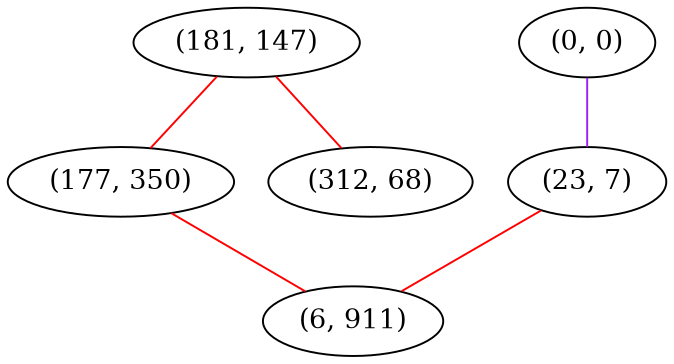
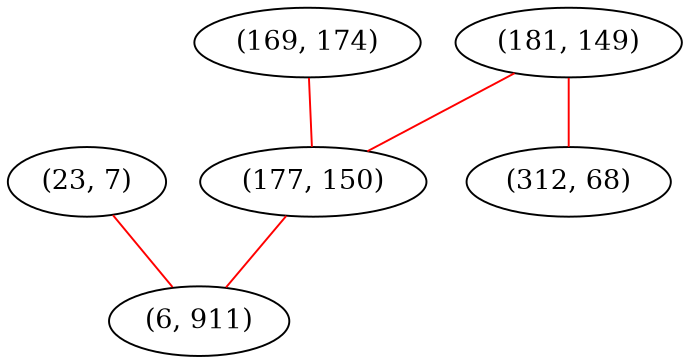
node "(181, 147)": label "(181, 147)" -> "(181, 149)"
node "(169, 174)": added
node "(0, 0)": removed
node "(177, 350)": label "(177, 350)" -> "(177, 150)"
